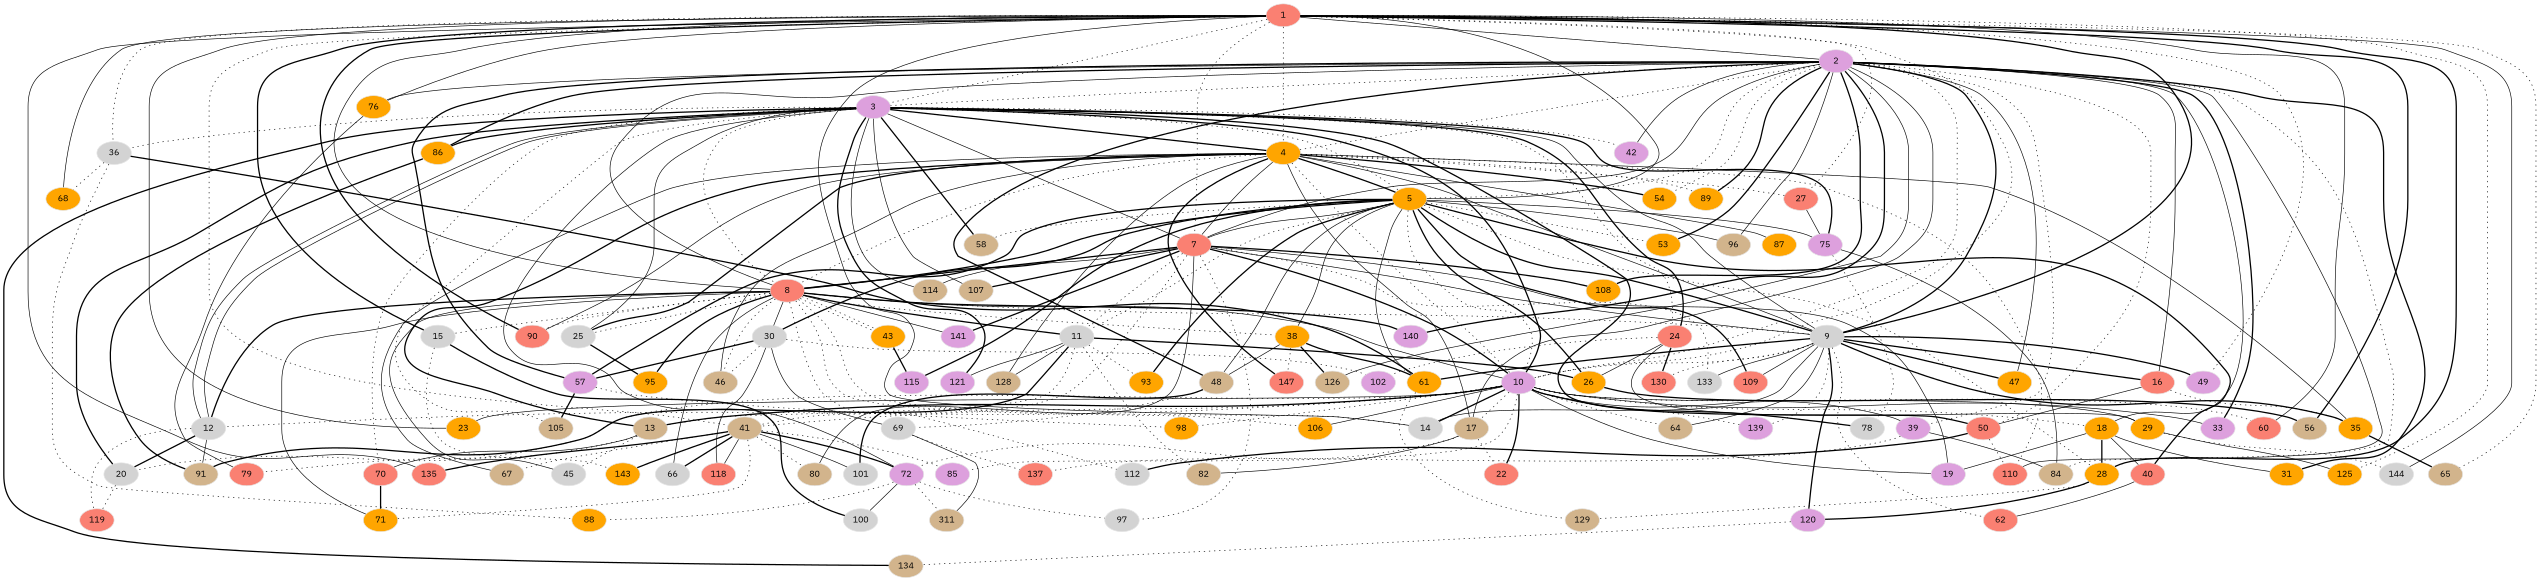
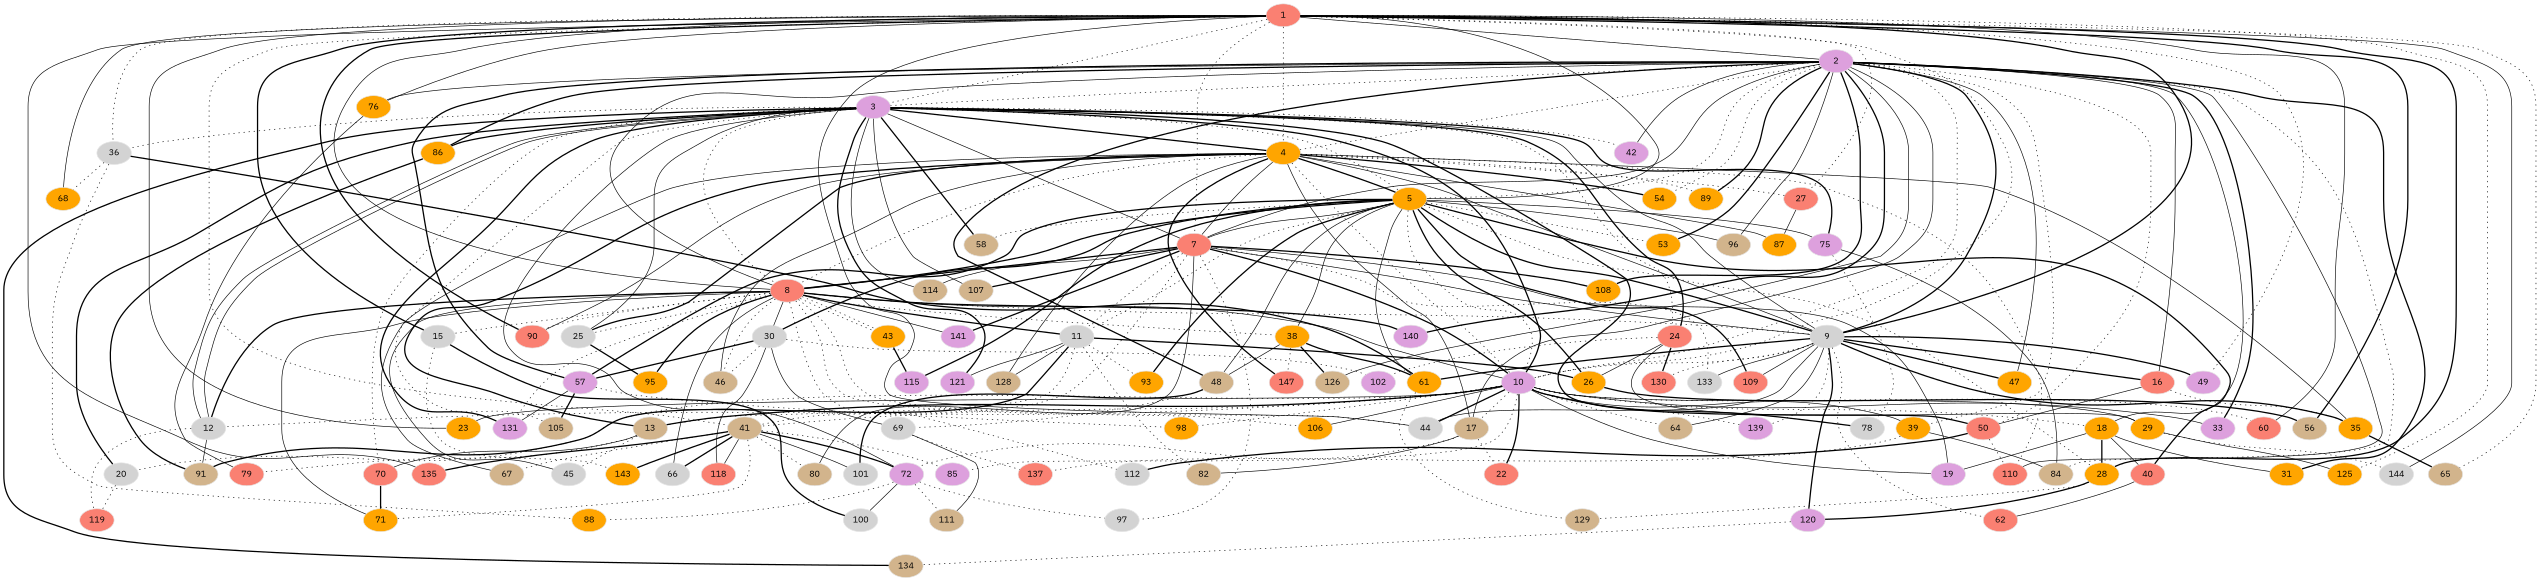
edge "27" -- "75": now "27" -- "87"
node "131": added
node "14": label "14" -> "44"
node "39": fillcolor plum -> orange
edge "12" -- "20": removed
node "311": label "311" -> "111"
